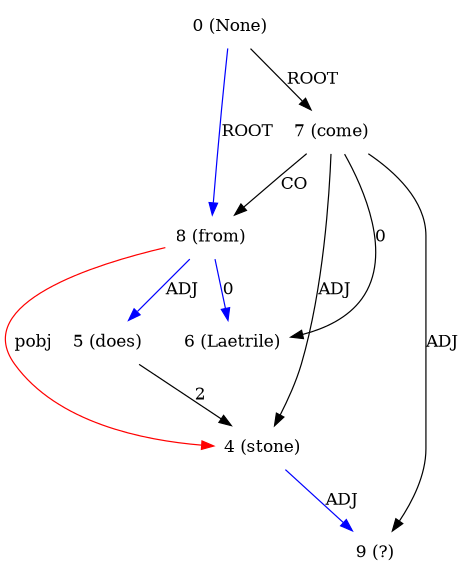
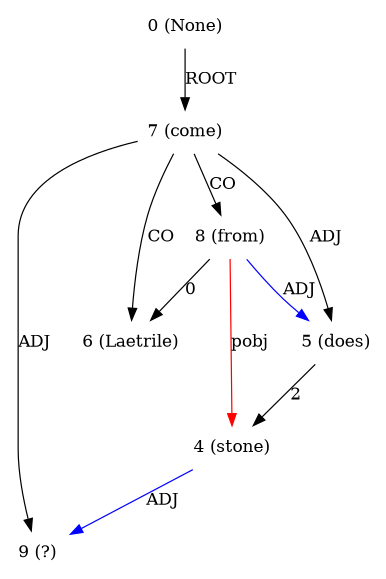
edge "0 (None)" -> "8 (from)": removed, label "ROOT"
edge "7 (come)" -> "6 (Laetrile)": label "0" -> "CO"
edge "8 (from)" -> "6 (Laetrile)": color blue -> black
edge "7 (come)" -> "4 (stone)": now "7 (come)" -> "5 (does)"
